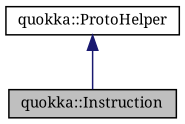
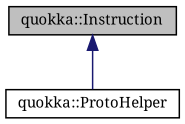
edge "quokka::Instruction" -> "quokka::ProtoHelper": reversed
